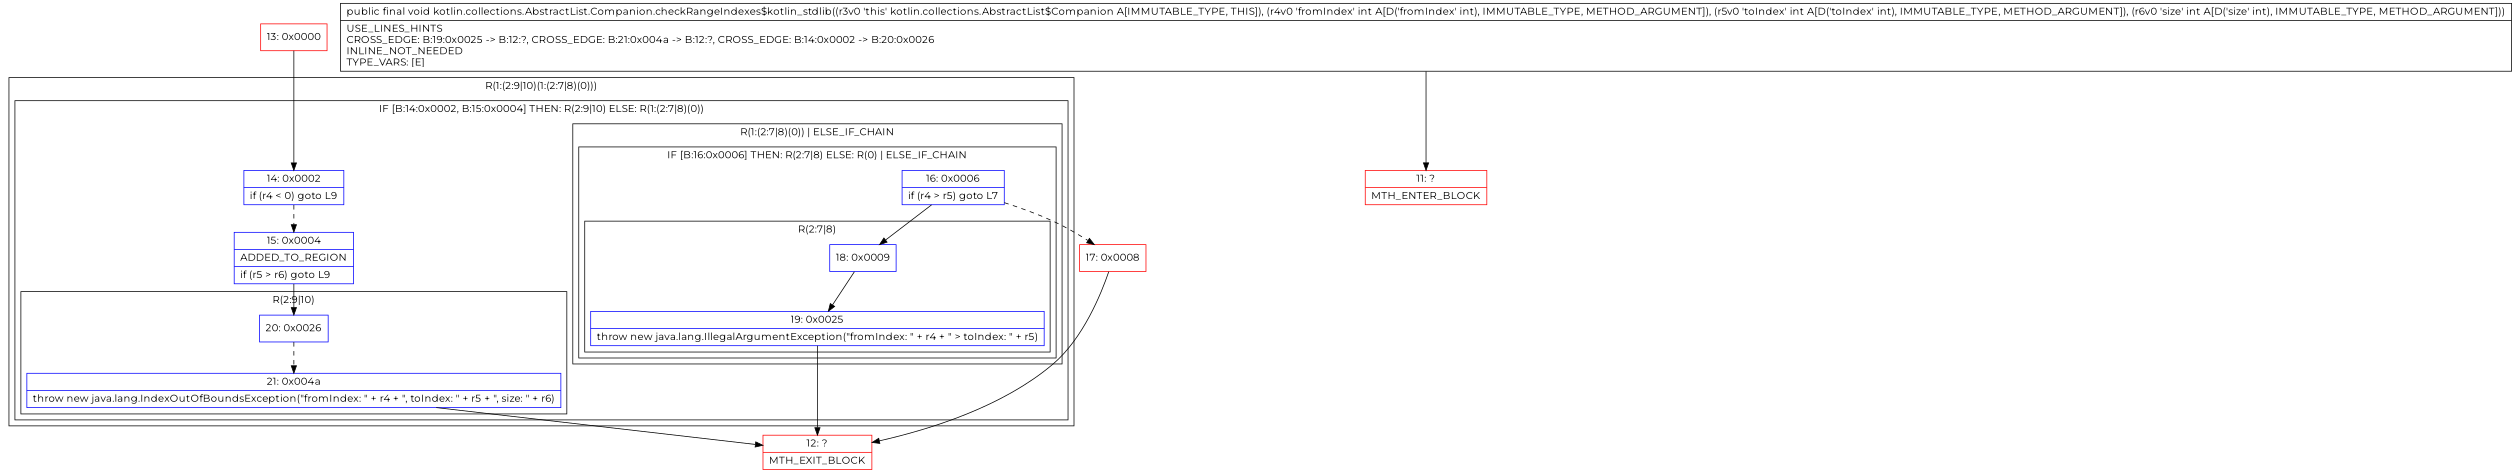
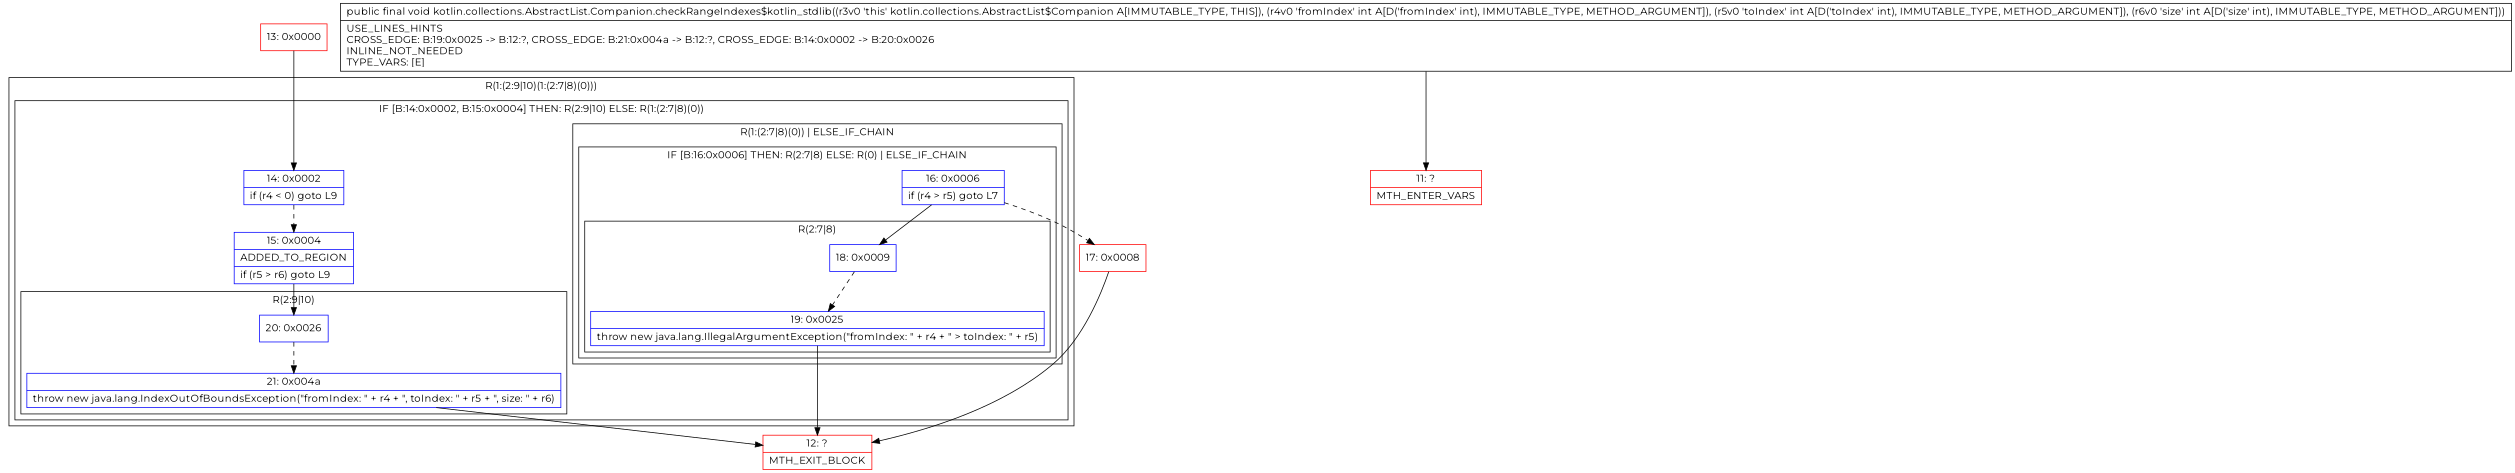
node "11: ?": text "MTH_ENTER_BLOCK" -> "MTH_ENTER_VARS"
edge "18: 0x0009" -> "19: 0x0025": style solid -> dashed
